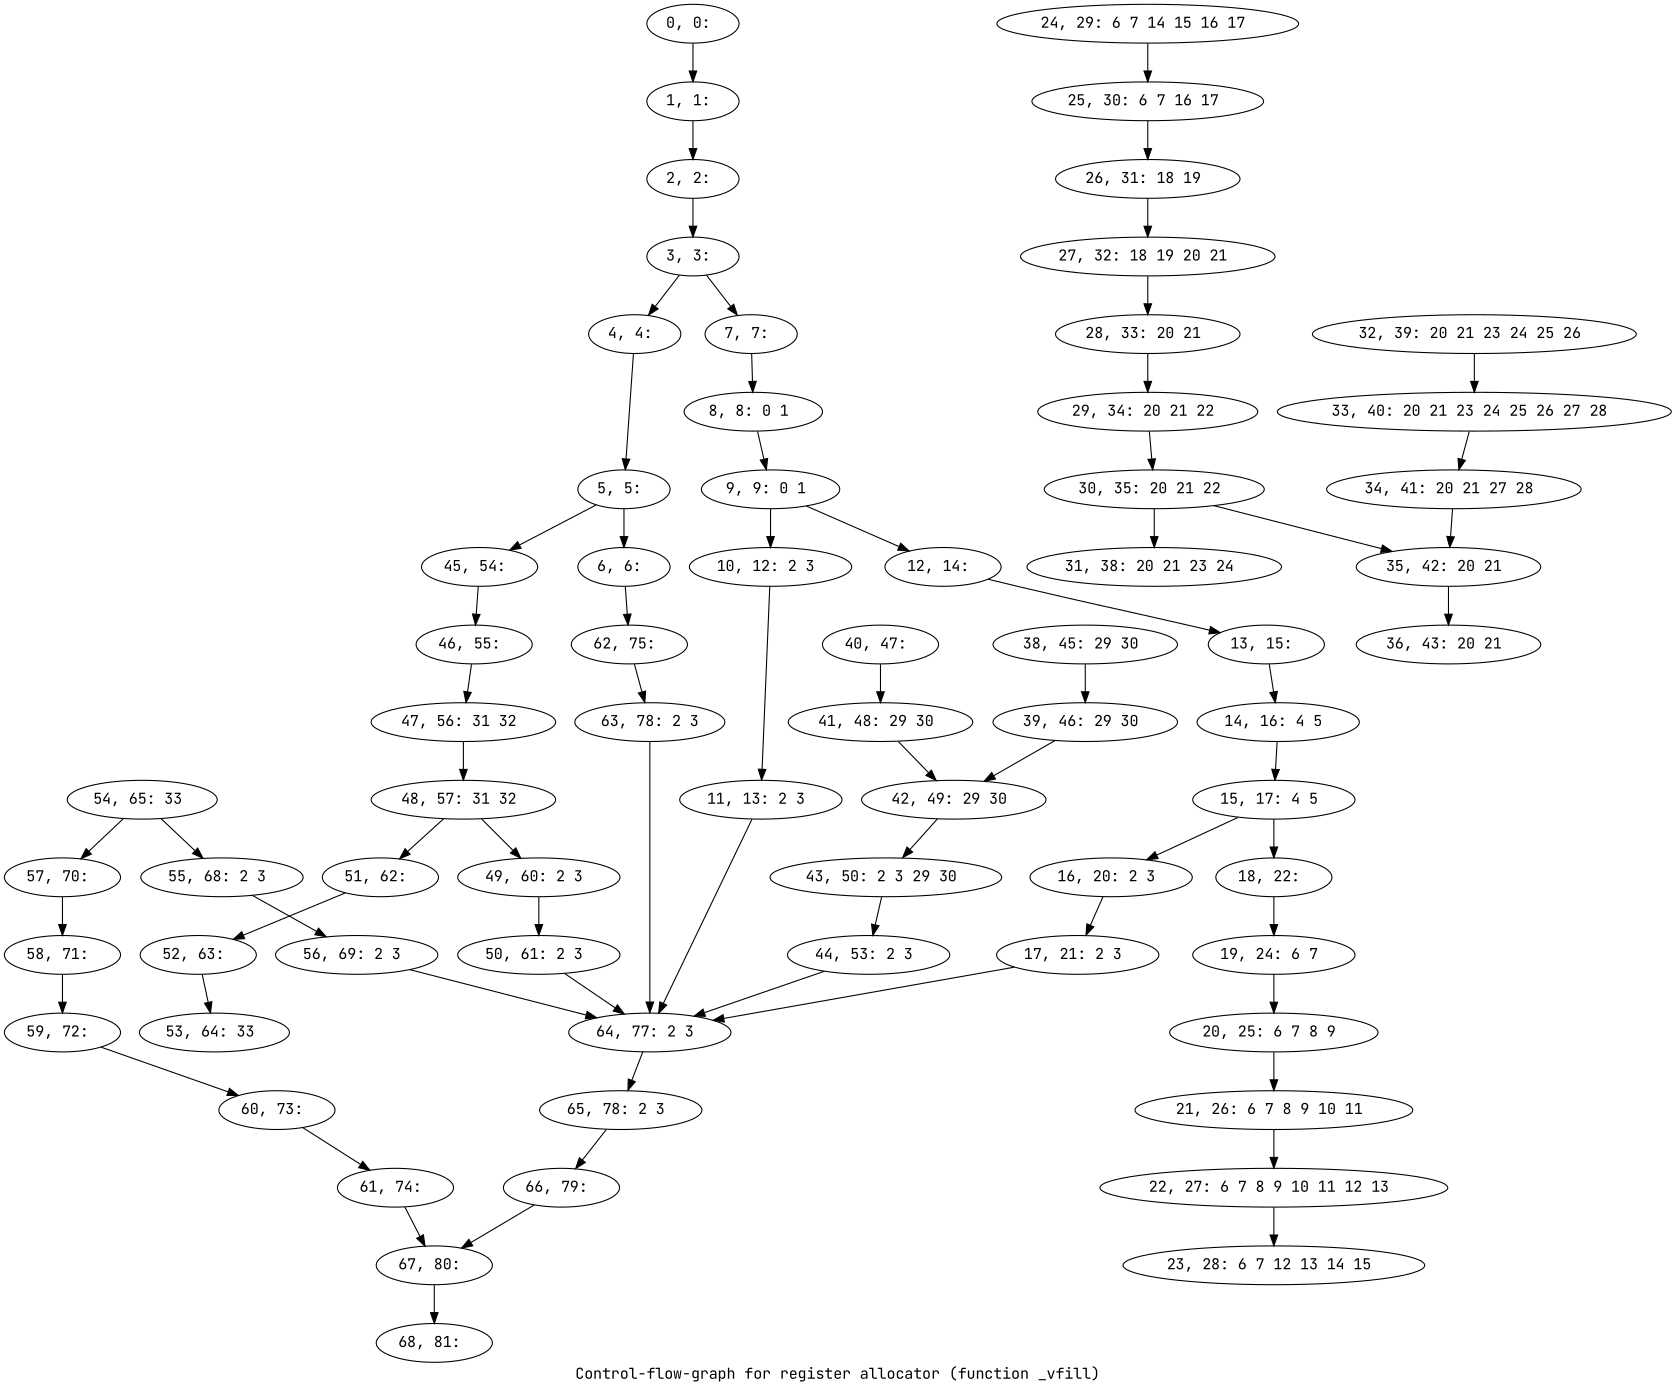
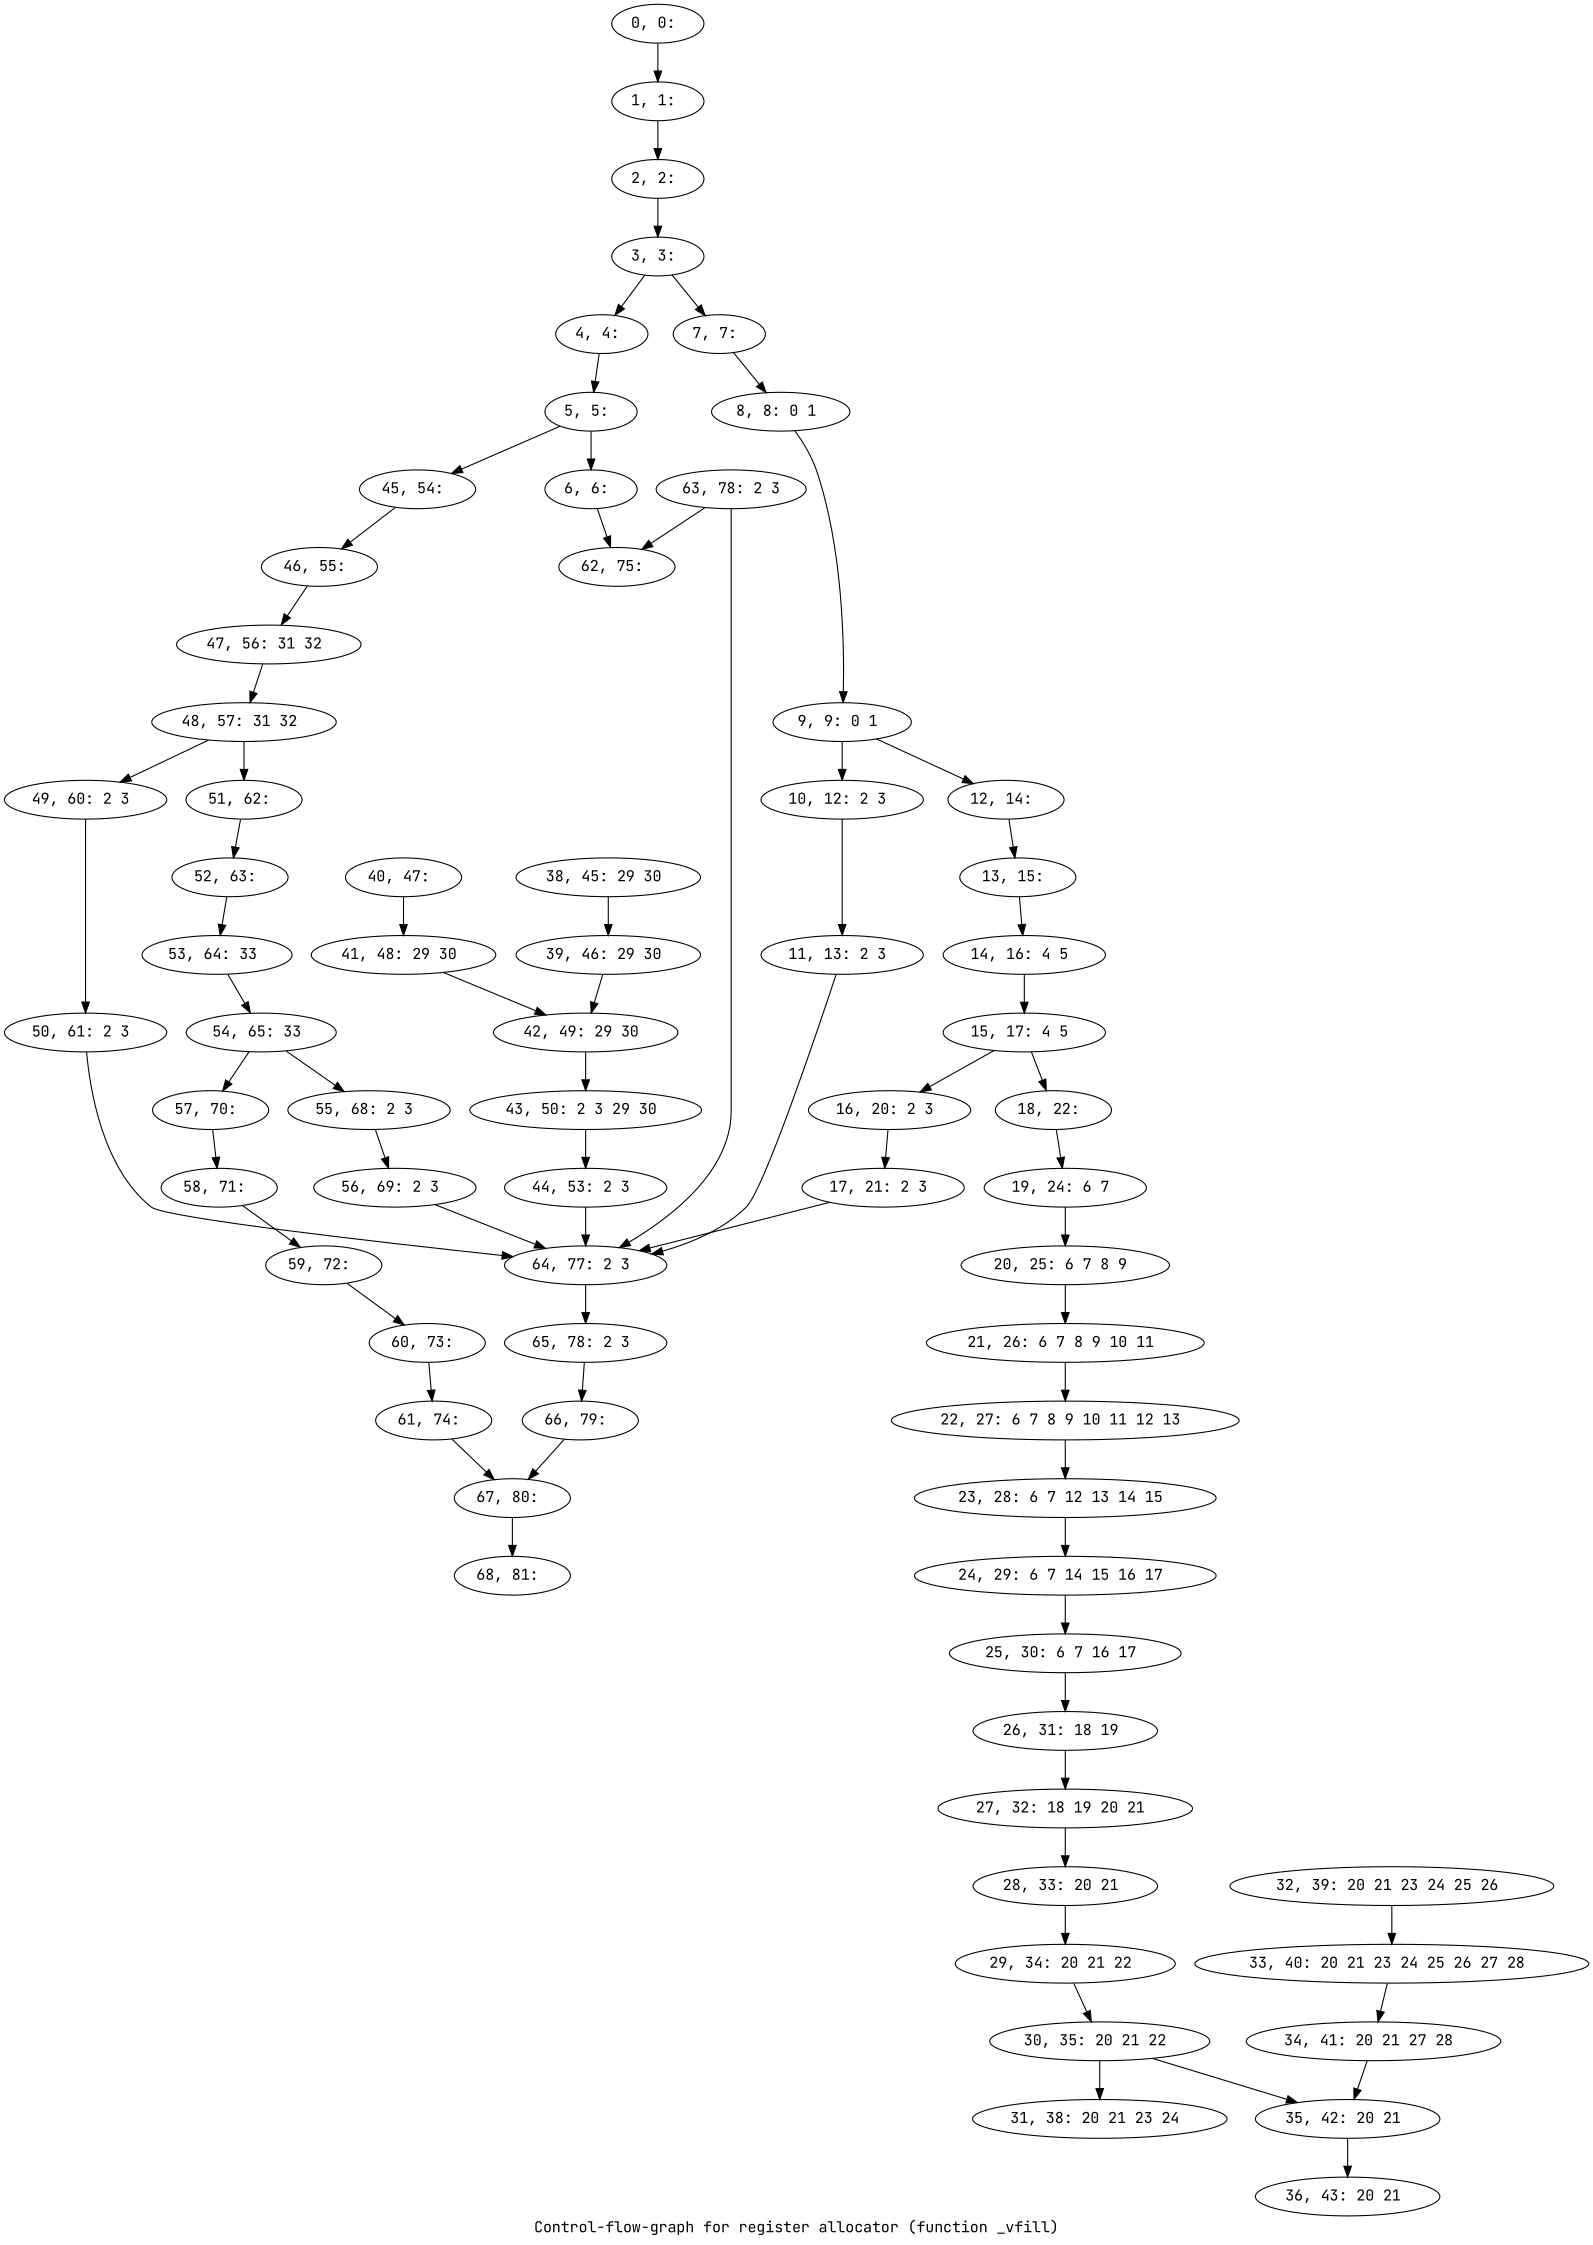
edge "62, 75:" -> "63, 78: 2 3": reversed
edge "53, 64: 33" -> "54, 65: 33": added
edge "23, 28: 6 7 12 13 14 15" -> "24, 29: 6 7 14 15 16 17": added
